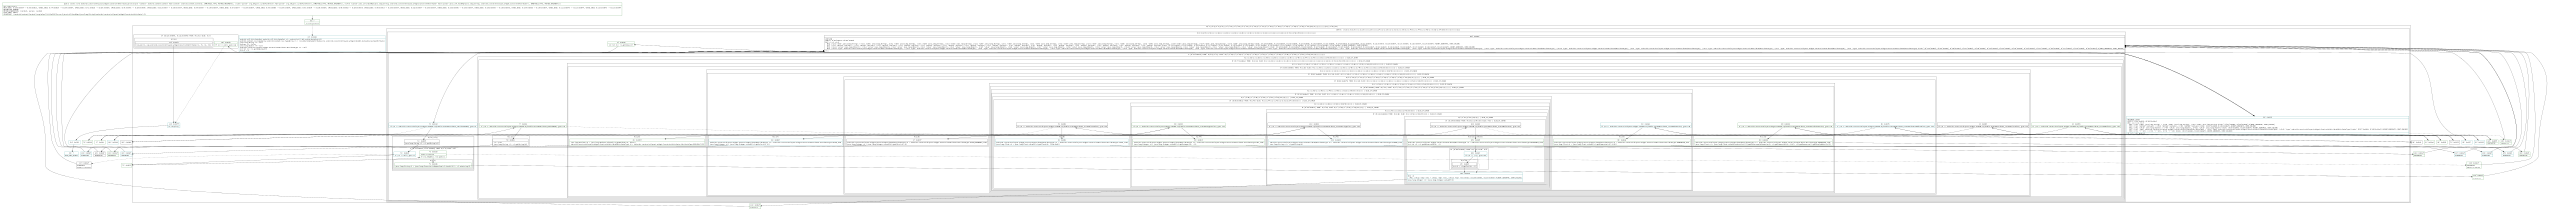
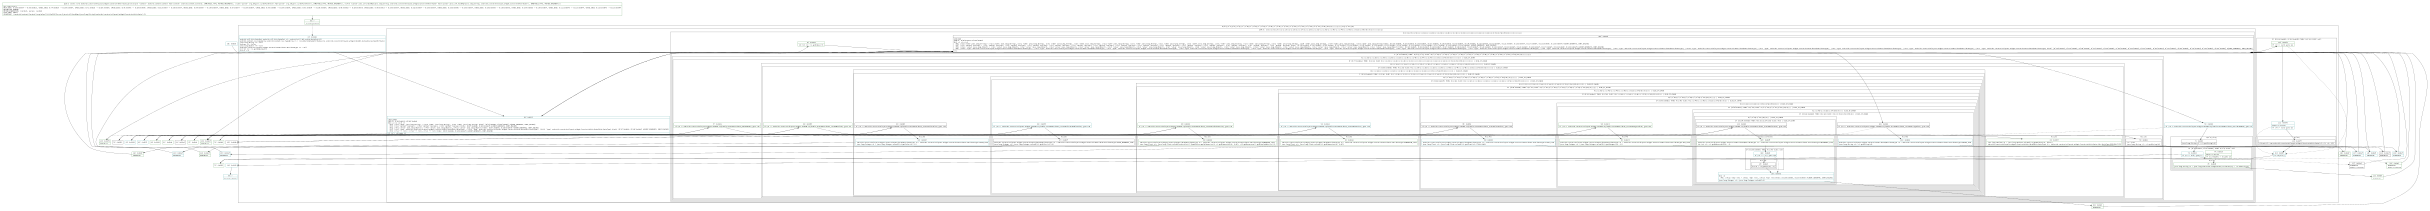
node "68: 0x0013": text "ARGUMENT_START" -> "LOOP_START"
node "111: 0x00f5": added
edge "98: 0x00c3" -> "100: 0x00d0": now "98: 0x00c3" -> "129: 0x00ef"
